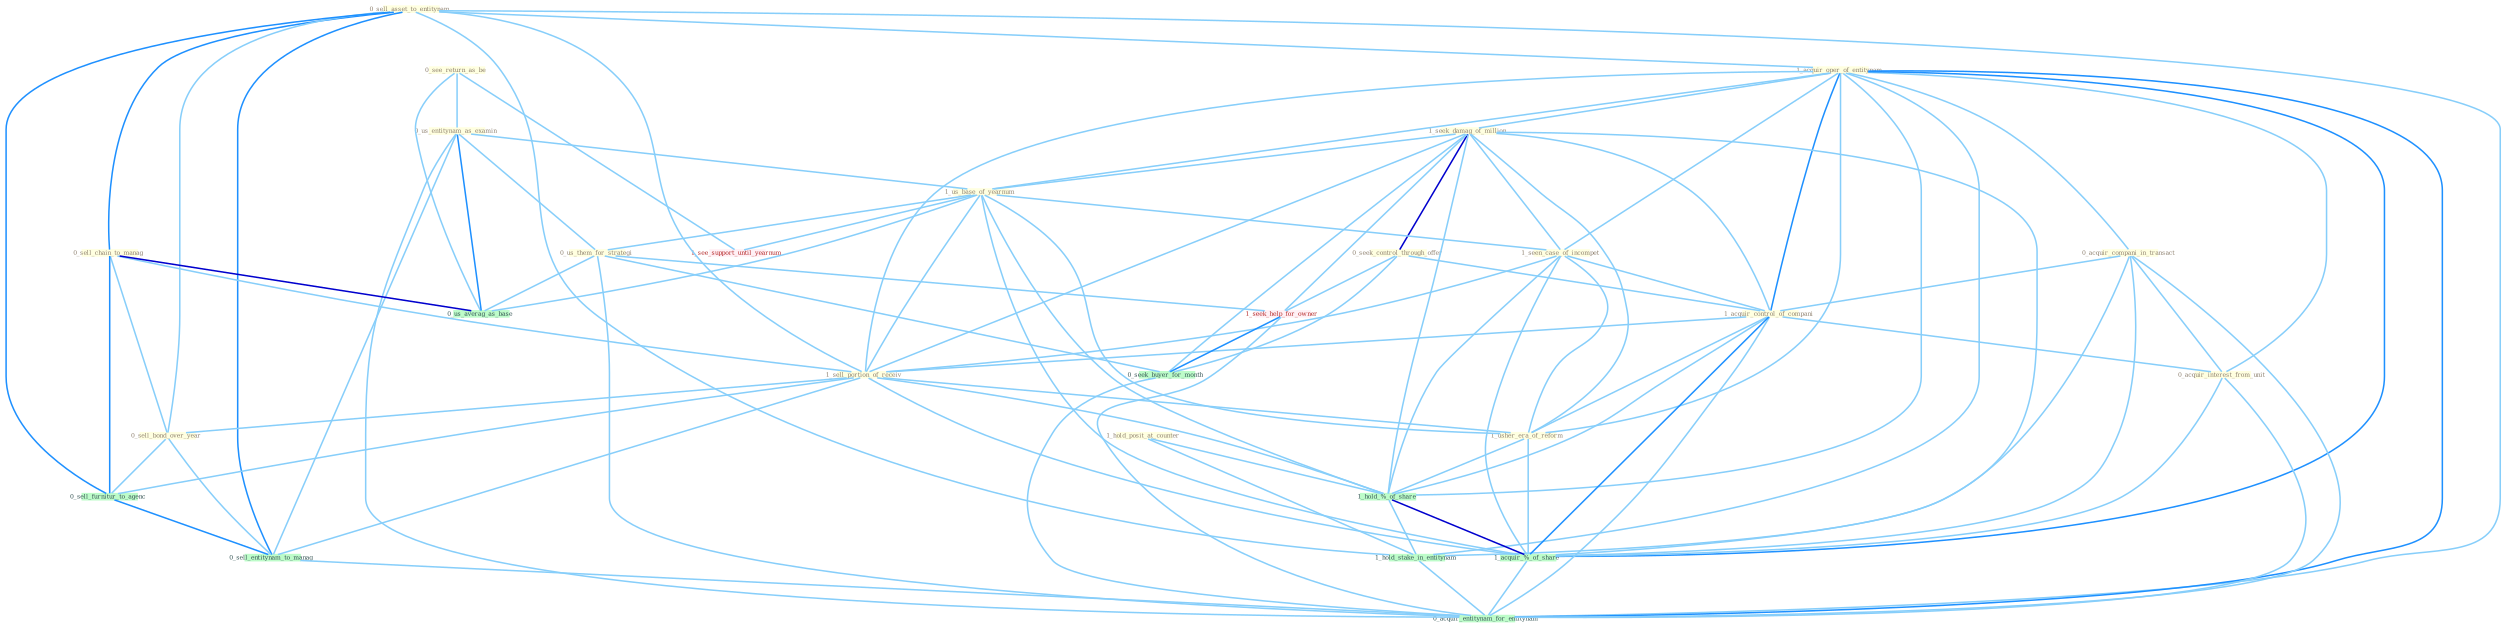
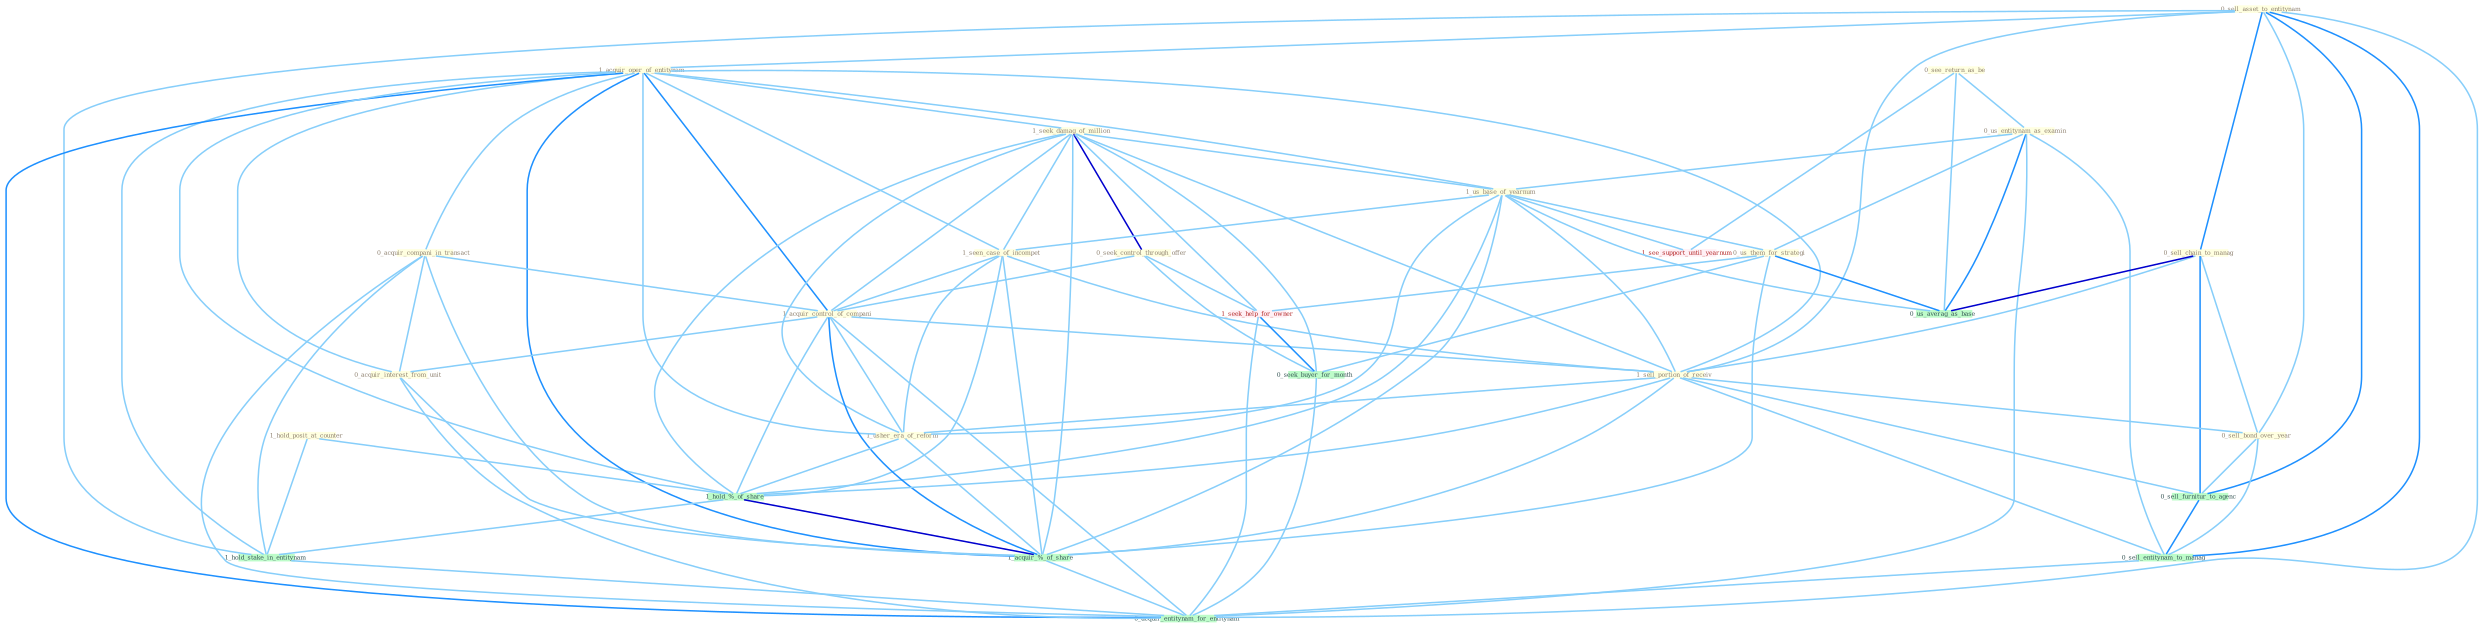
edge "0_us_them_for_strategi" -- "0_us_averag_as_base": color #87cefa -> #1e90ff
edge "0_us_them_for_strategi" -- "0_acquir_entitynam_for_entitynam": now "0_us_them_for_strategi" -- "1_acquir_%_of_share"
